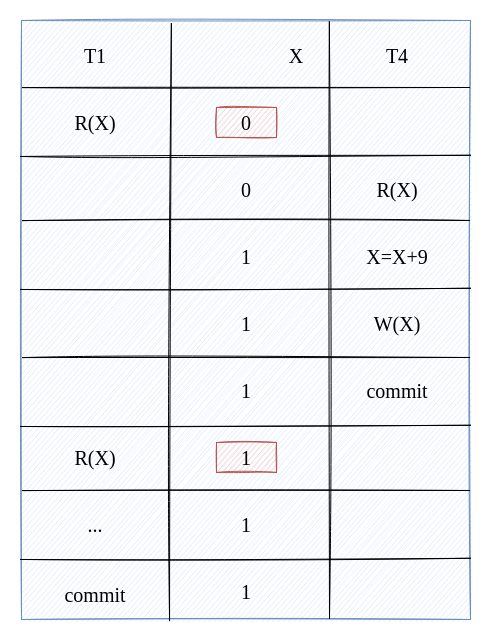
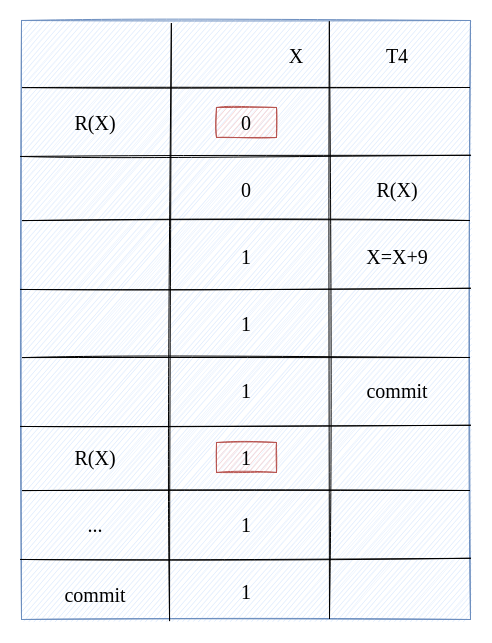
node "T1": removed
node "W(X)": removed
